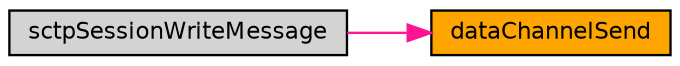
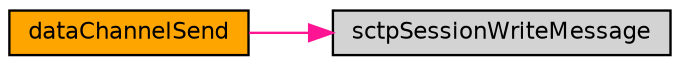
edge "sctpSessionWriteMessage" -> "dataChannelSend": reversed
